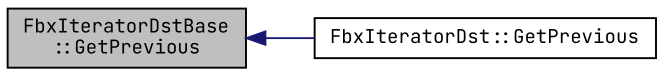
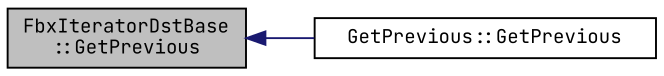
node "FbxIteratorDst::GetPrevious": label "FbxIteratorDst::GetPrevious" -> "GetPrevious::GetPrevious"
